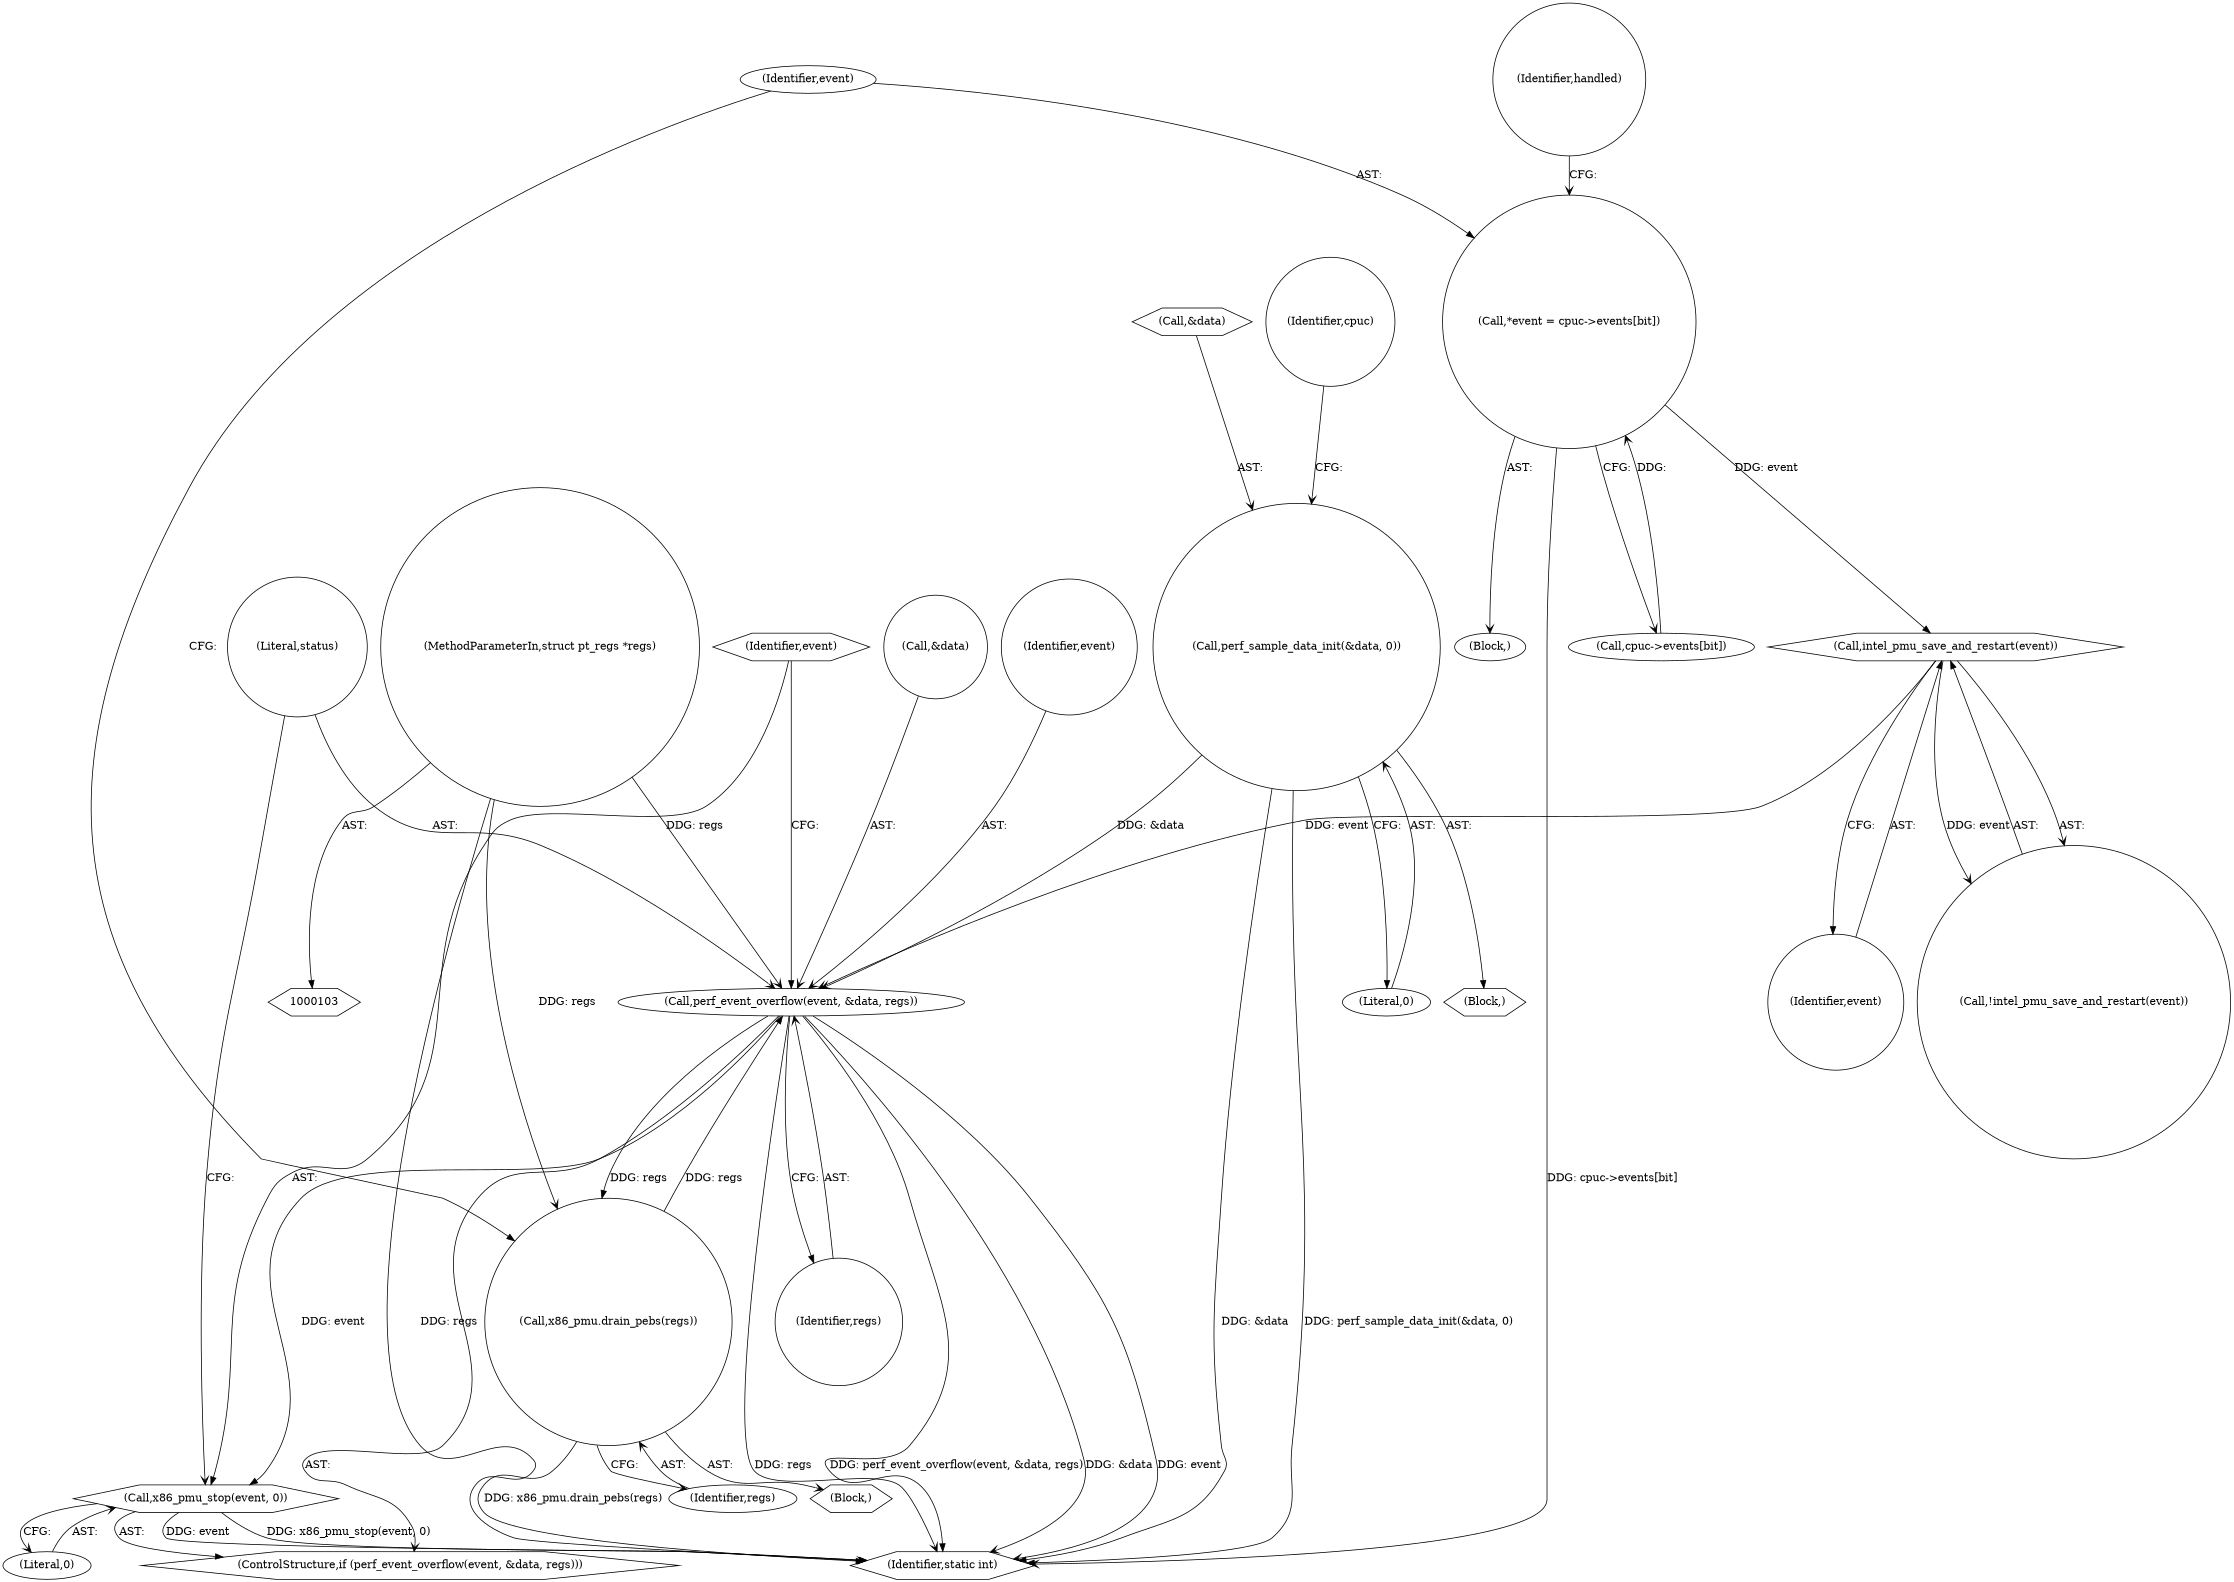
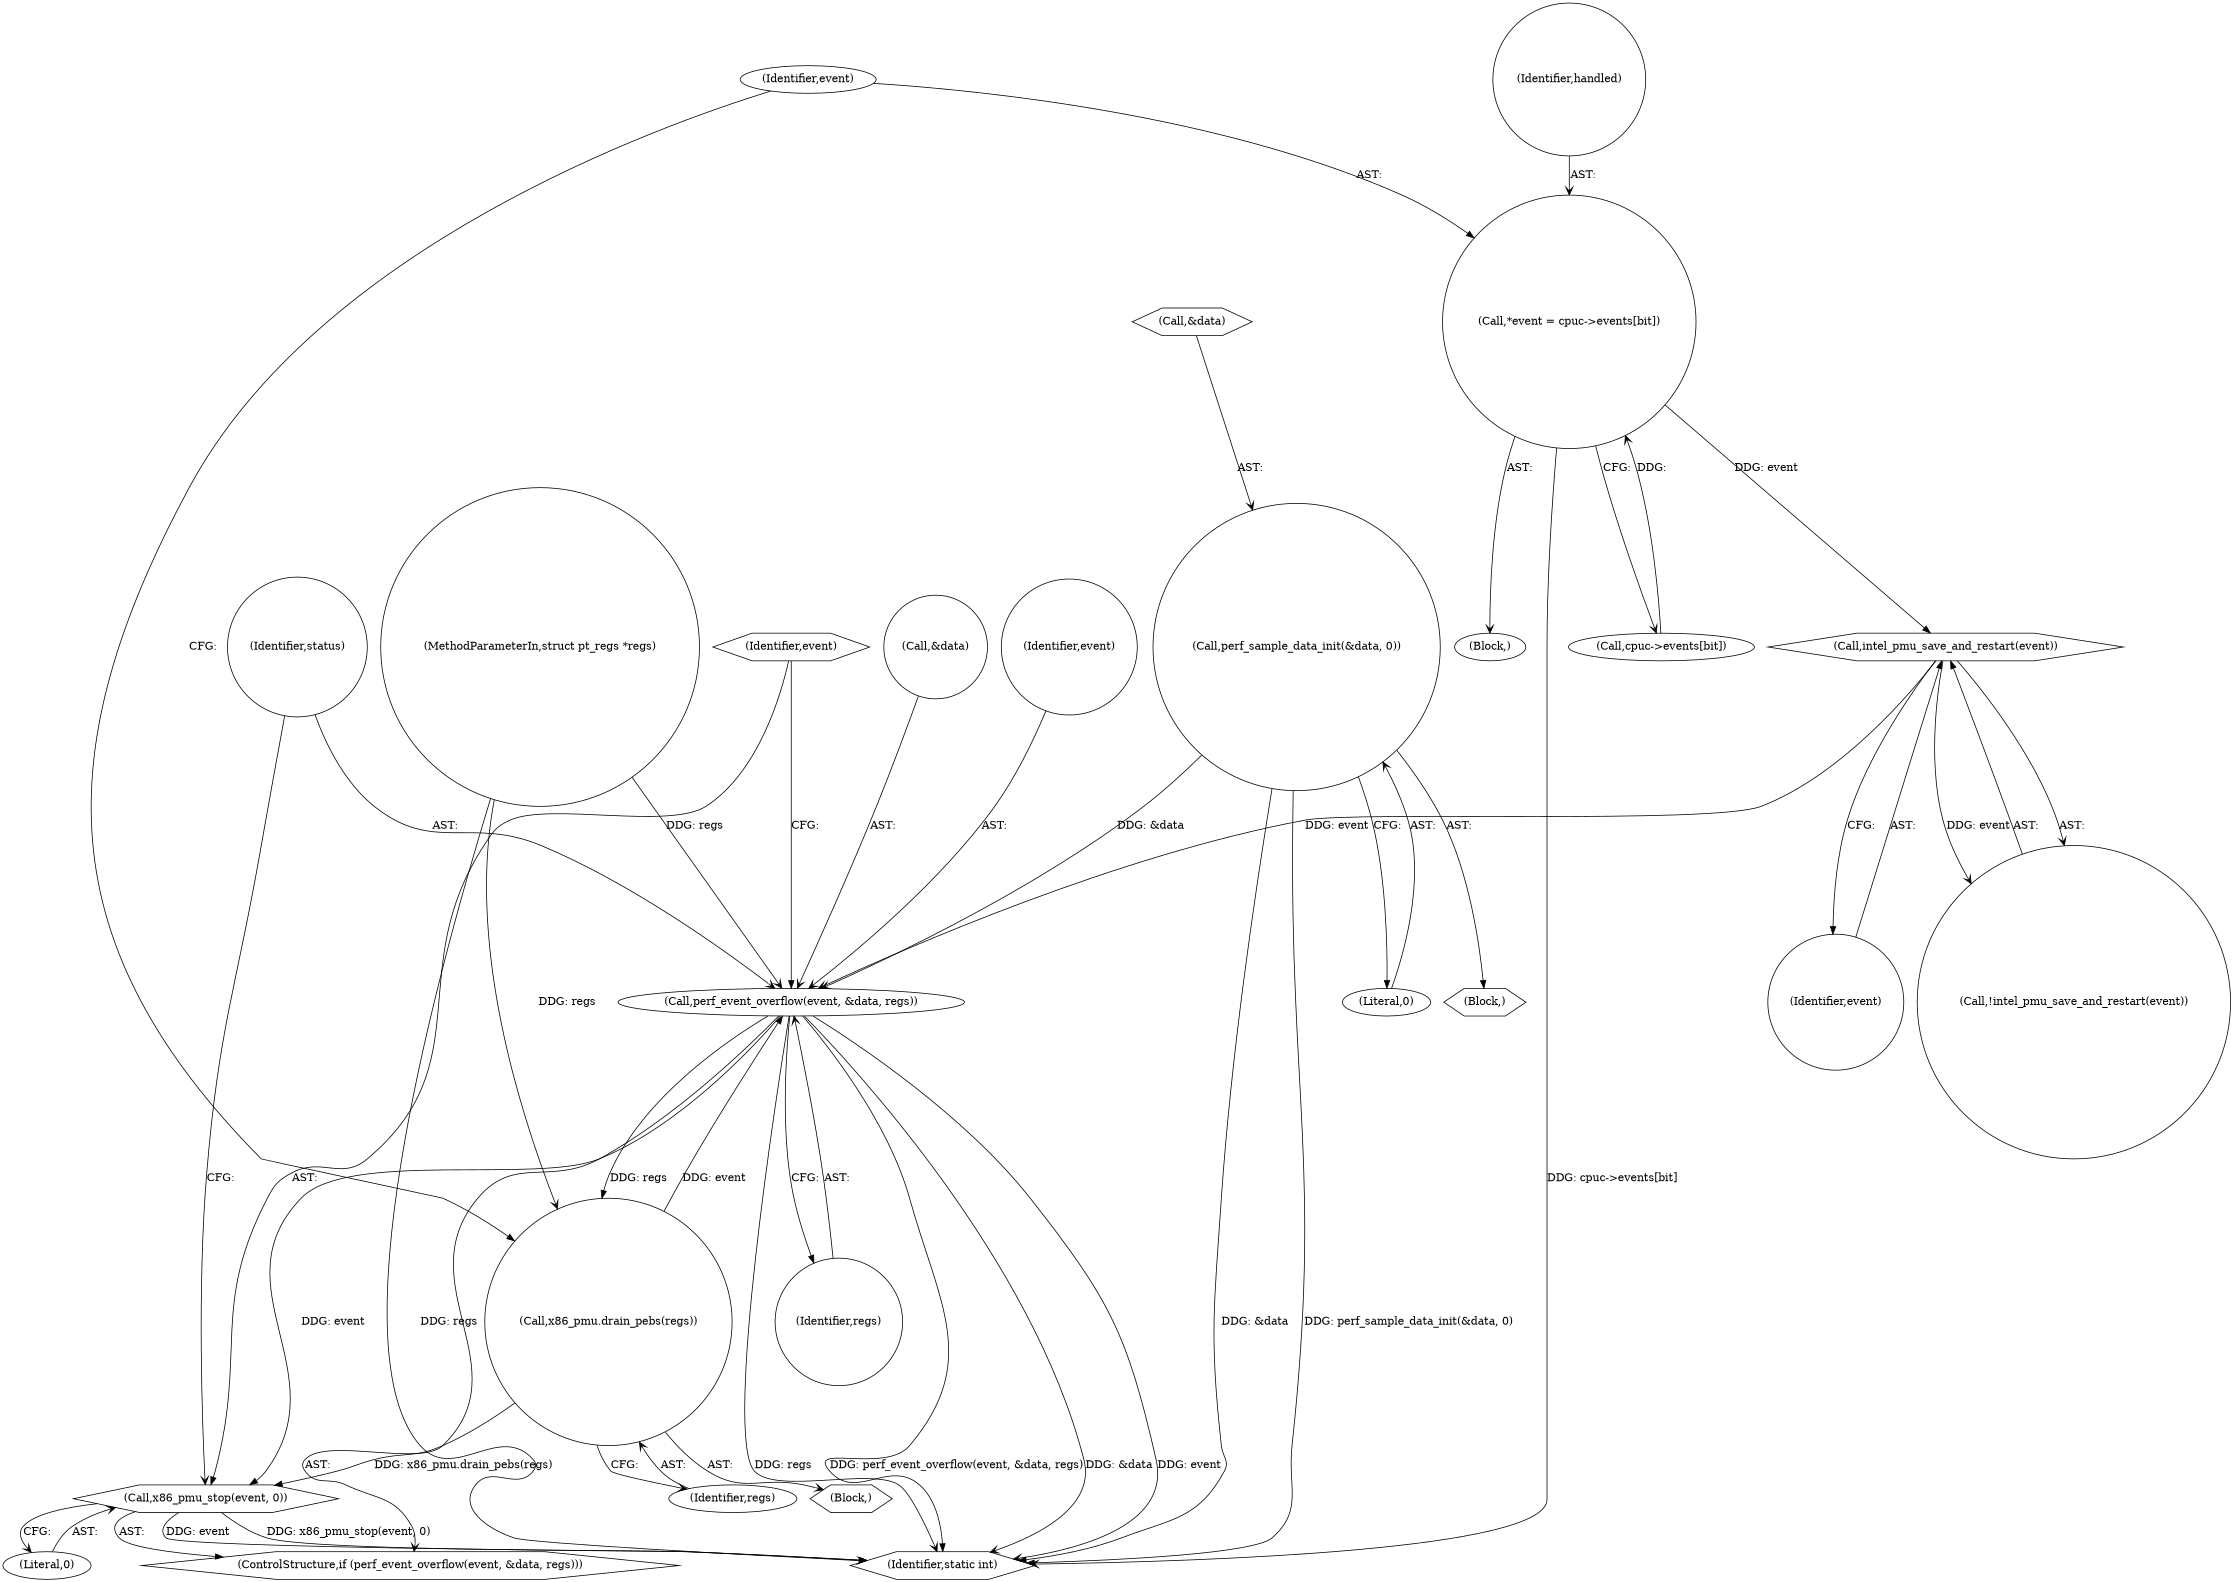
edge "(Identifier,handled)" -> "(Call,*event = cpuc->events[bit])": label "CFG: " -> "AST: "
node "(Identifier,cpuc)": removed
node "(Literal,status)": label "(Literal,status)" -> "(Identifier,status)"
node "1000103": removed
edge "(Call,x86_pmu.drain_pebs(regs))" -> "(Call,perf_event_overflow(event, &data, regs))": label "DDG: regs" -> "DDG: event"
edge "(Call,x86_pmu.drain_pebs(regs))" -> "(Identifier,static int)": now "(Call,x86_pmu.drain_pebs(regs))" -> "(Call,x86_pmu_stop(event, 0))"
